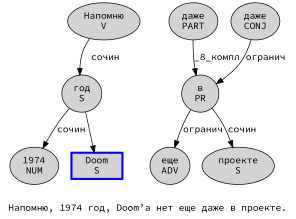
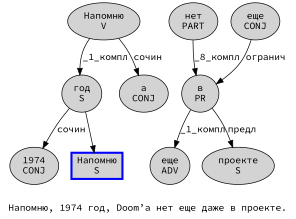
node "даже PART": label "даже PART" -> "нет PART"
node "даже CONJ": label "даже CONJ" -> "еще CONJ"
edge "Напомню V" -> "год S": label "сочин" -> "_1_компл"
node "а CONJ": added
edge "в PR" -> "еще ADV": label "огранич" -> "_1_компл"
edge "в PR" -> "проекте S": label "сочин" -> "предл"
node "1974 NUM": label "1974 NUM" -> "1974 CONJ"
node "Doom S": label "Doom S" -> "Напомню S"
